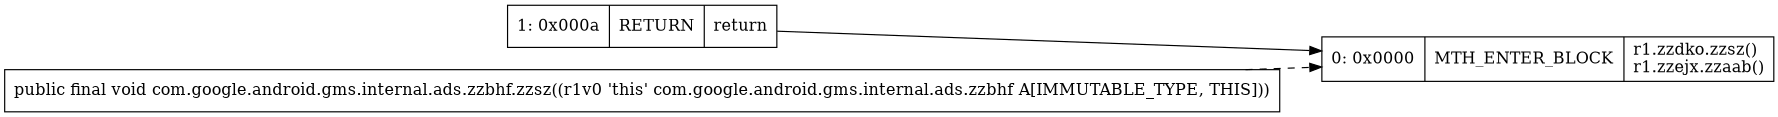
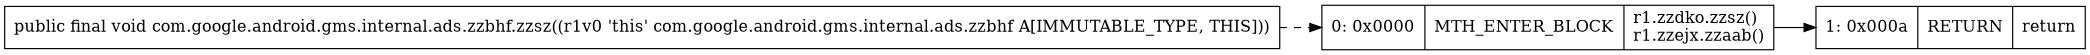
edge "1: 0x000a" -> "0: 0x0000": reversed
